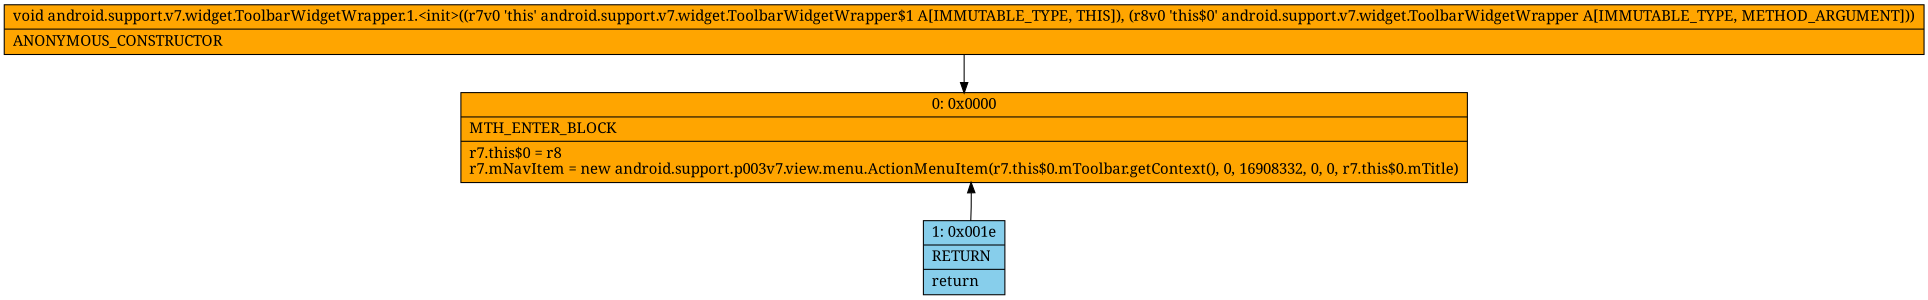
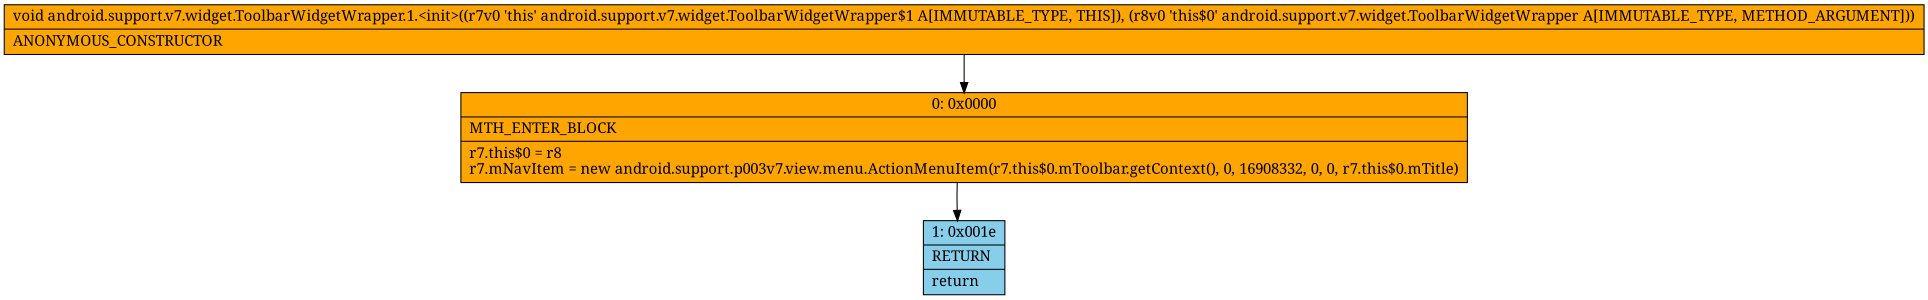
edge "1: 0x001e" -> "0: 0x0000": reversed
